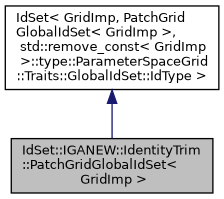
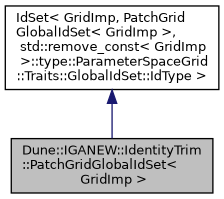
node "IdSet::IGANEW::IdentityTrim ::PatchGridGlobalIdSet< GridImp >": label "IdSet::IGANEW::IdentityTrim ::PatchGridGlobalIdSet< GridImp >" -> "Dune::IGANEW::IdentityTrim ::PatchGridGlobalIdSet< GridImp >"
